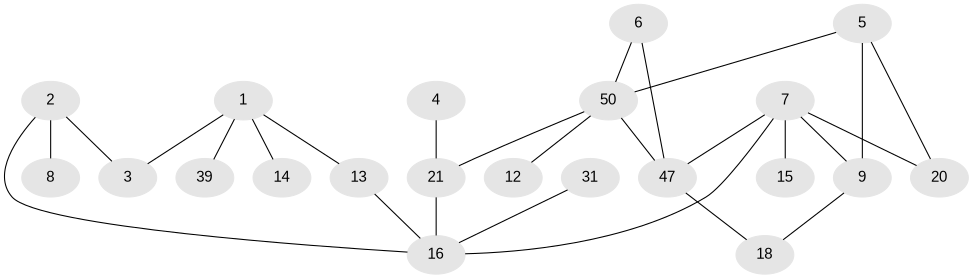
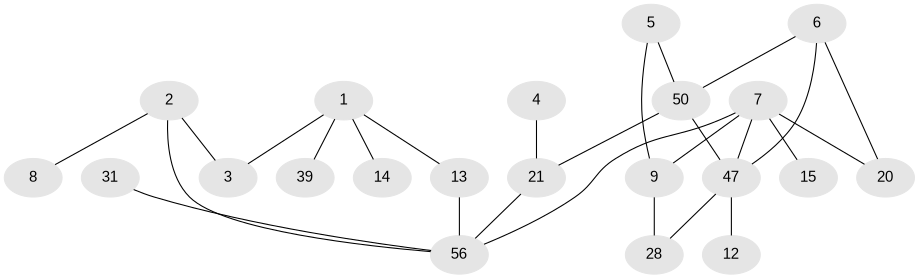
edge "5" -- "20": now "6" -- "20"
edge "50" -- "12": now "47" -- "12"
node "16": label "16" -> "56"
node "18": label "18" -> "28"
